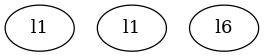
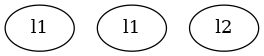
node "l6": label "l6" -> "l2"
